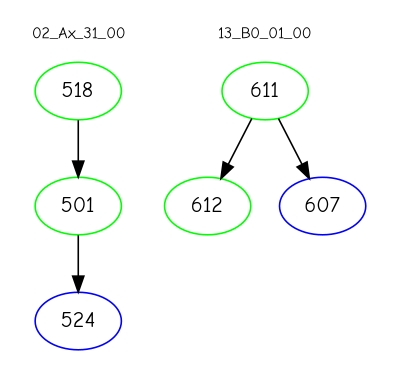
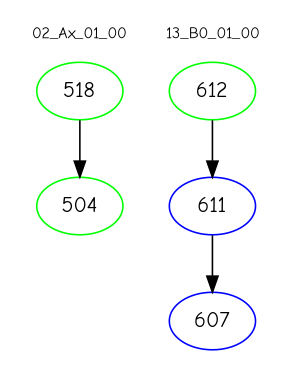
cluster "02_Ax_31_00": label "02_Ax_31_00" -> "02_Ax_01_00"
node "611": color green -> blue
edge "611" -> "612": reversed
node "501": label "501" -> "504"
node "524": removed
